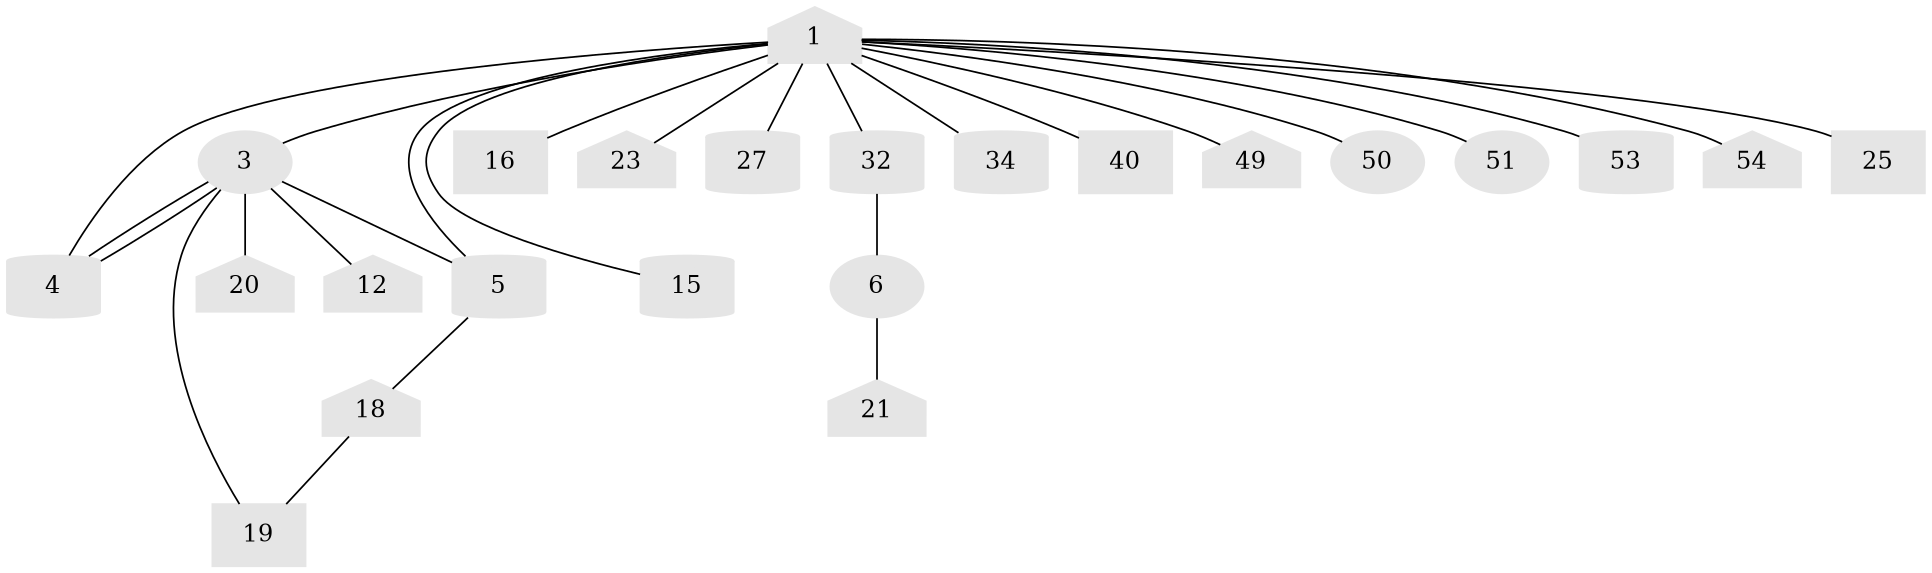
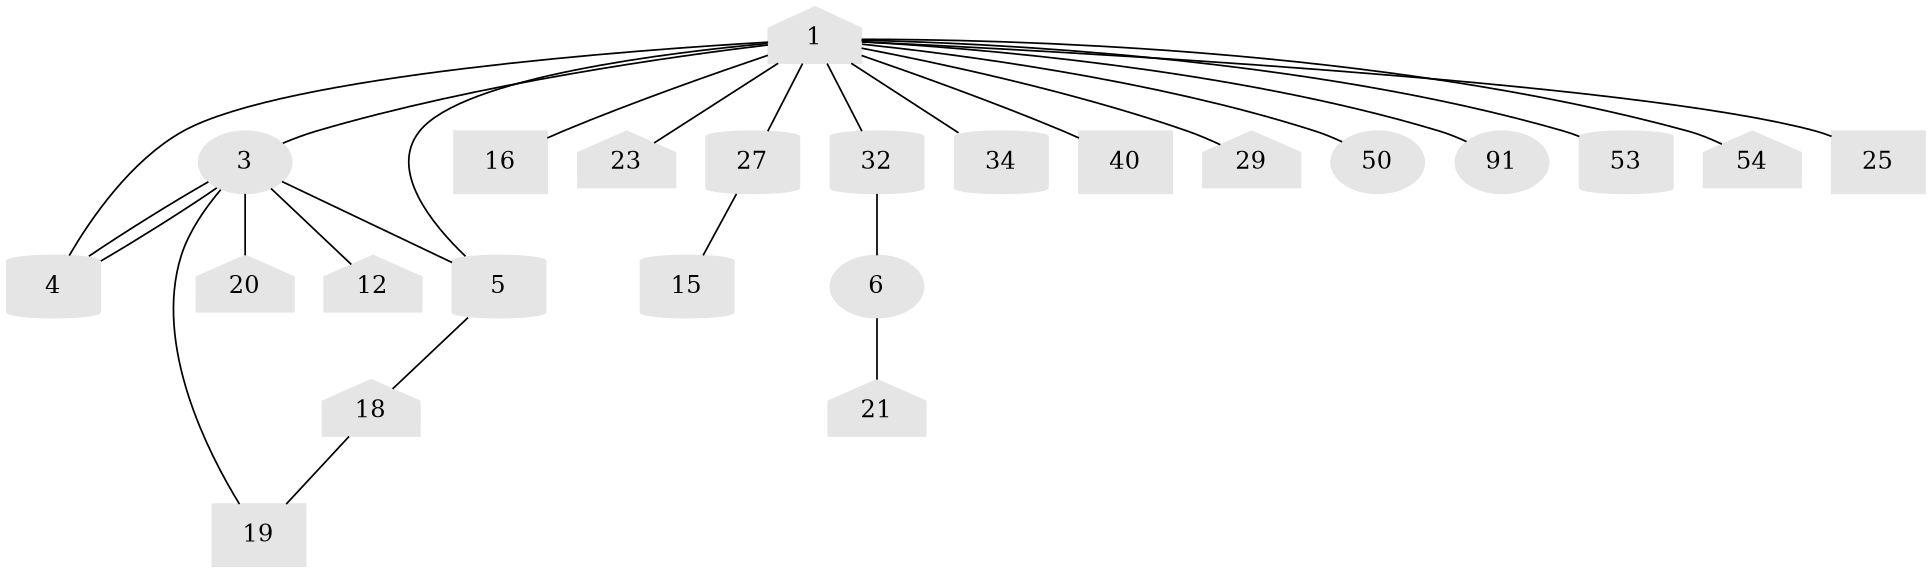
edge "1" -- "15": now "27" -- "15"
node "49": label "49" -> "29"
node "51": label "51" -> "91"
